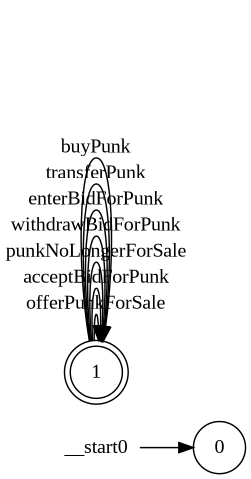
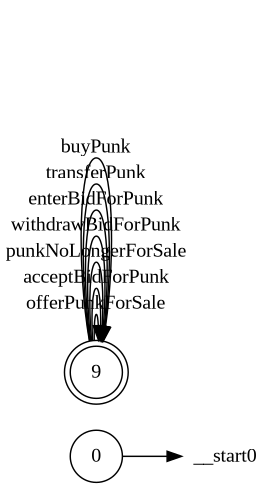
node "1": label "1" -> "9"
edge "__start0" -> "0": reversed
